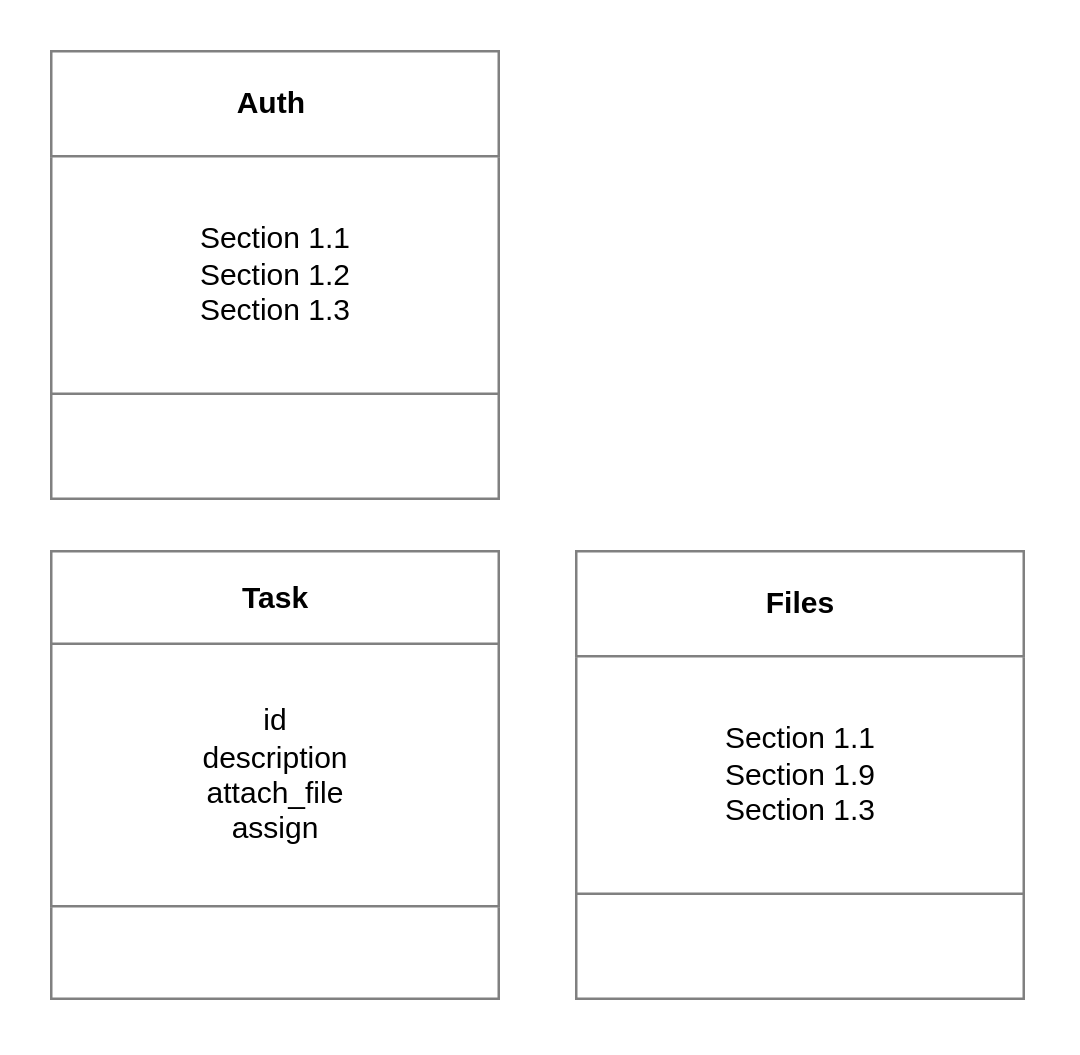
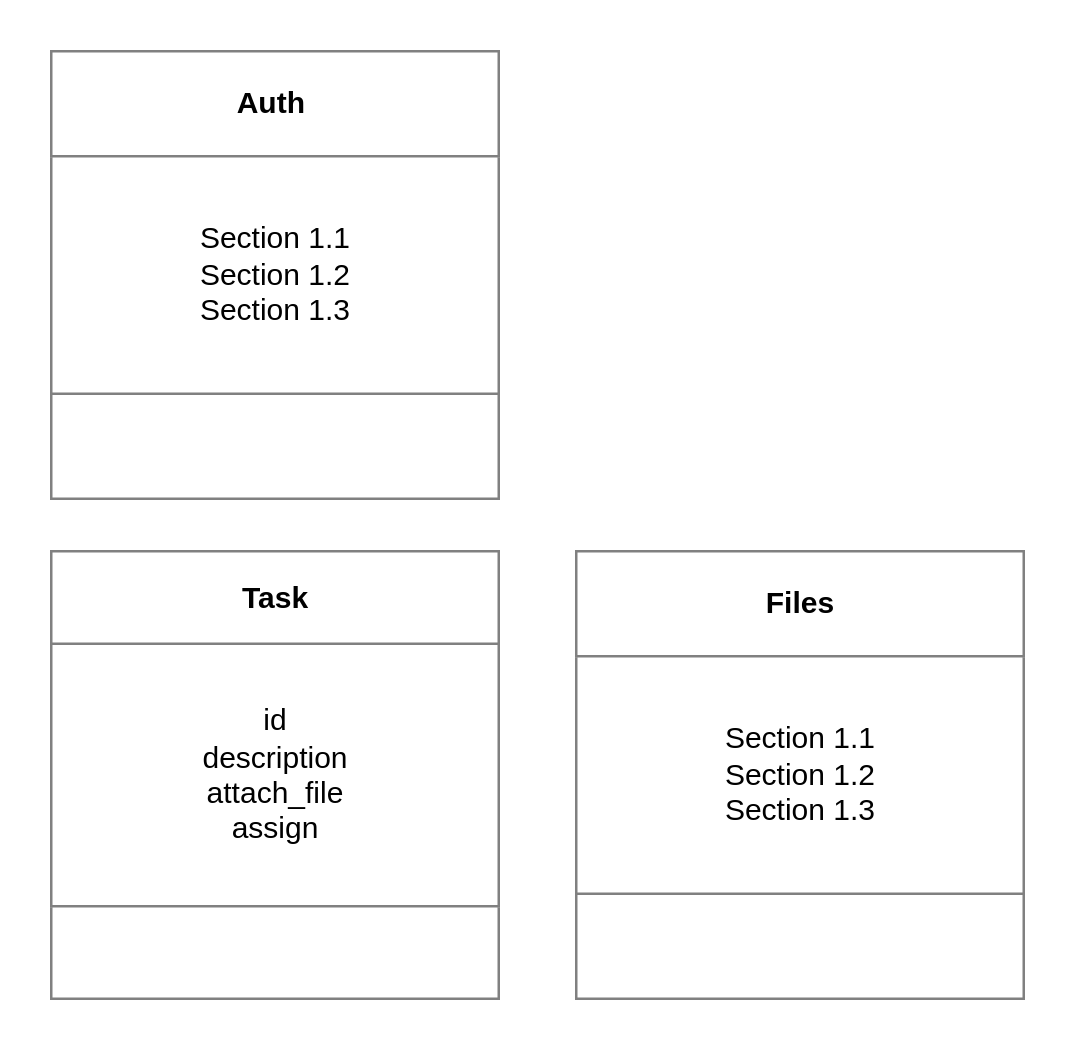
node "Files Section 1.1 Section 1.9 Section 1.3": label "Files Section 1.1 Section 1.9 Section 1.3" -> "Files Section 1.1 Section 1.2 Section 1.3"
